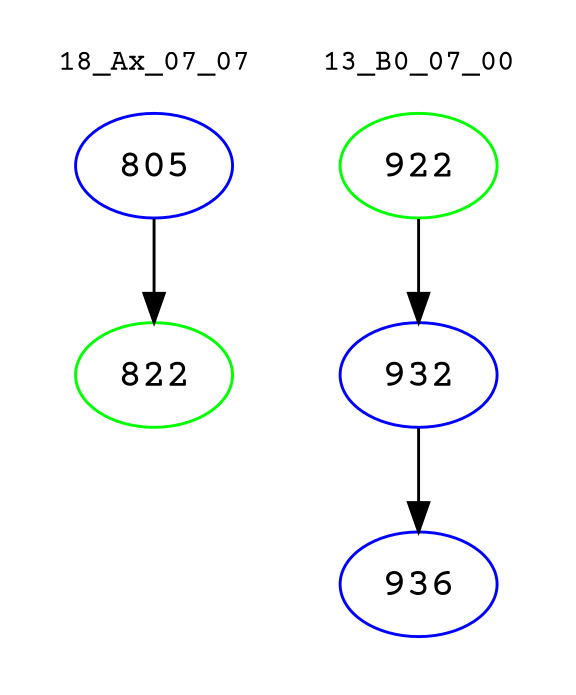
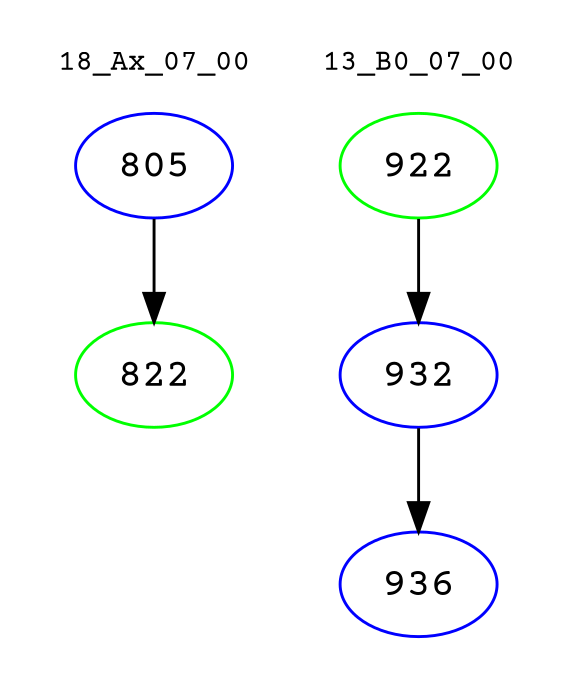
cluster "18_Ax_07_07": label "18_Ax_07_07" -> "18_Ax_07_00"
